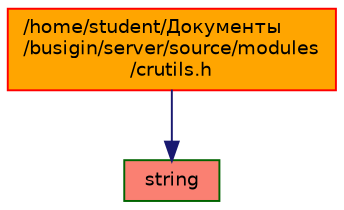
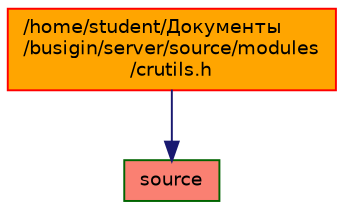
node "string": label "string" -> "source"
